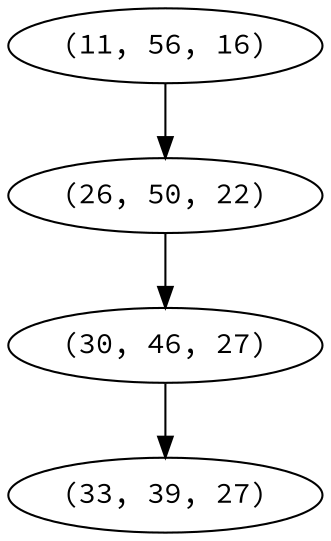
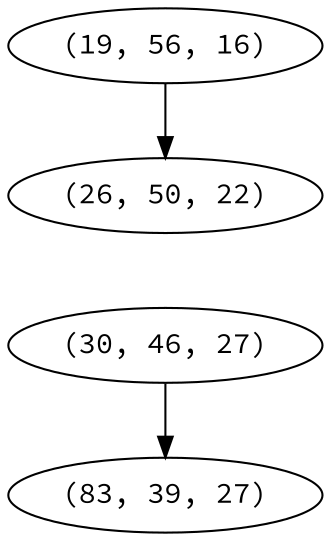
node "(11, 56, 16)": label "(11, 56, 16)" -> "(19, 56, 16)"
edge "(26, 50, 22)" -> "(30, 46, 27)": removed
node "(33, 39, 27)": label "(33, 39, 27)" -> "(83, 39, 27)"
